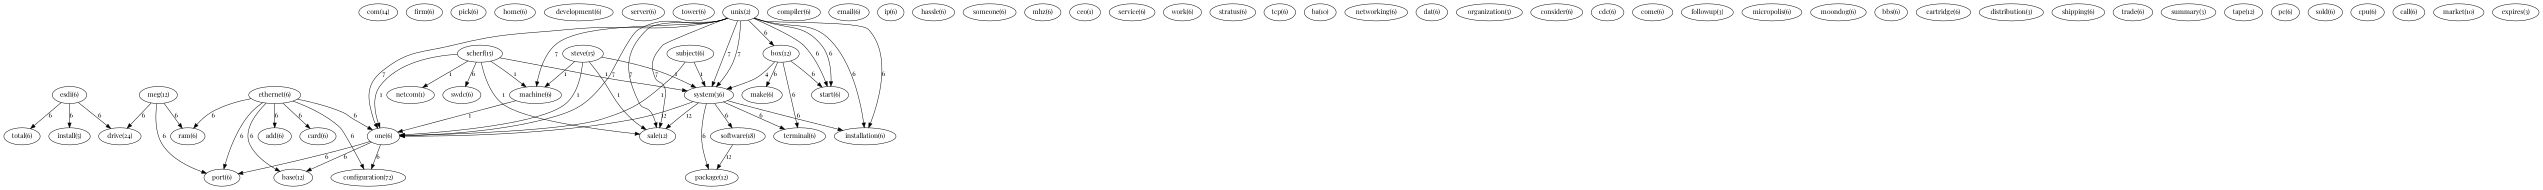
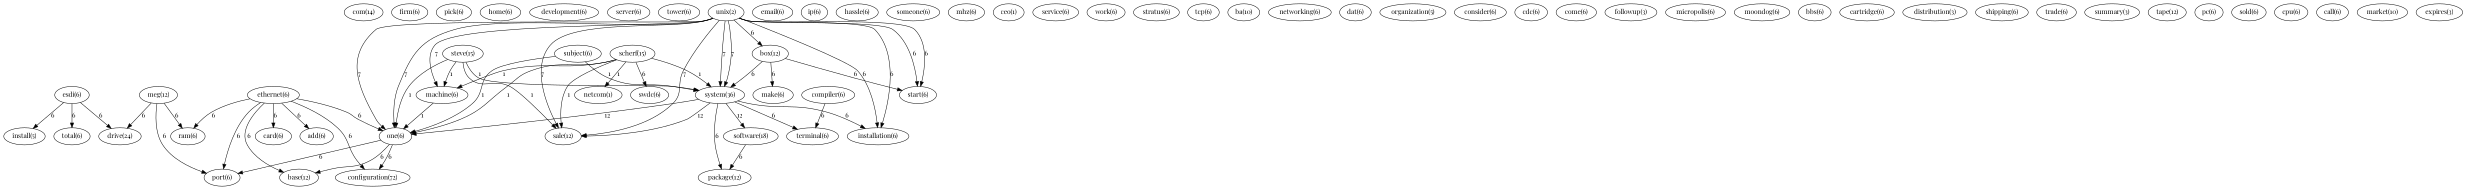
edge "box(12)" -> "system(36)": label "4" -> "6"
edge "box(12)" -> "terminal(6)": now "compiler(6)" -> "terminal(6)"
edge "system(36)" -> "software(18)": label "6" -> "12"
edge "software(18)" -> "package(12)": label "12" -> "6"
